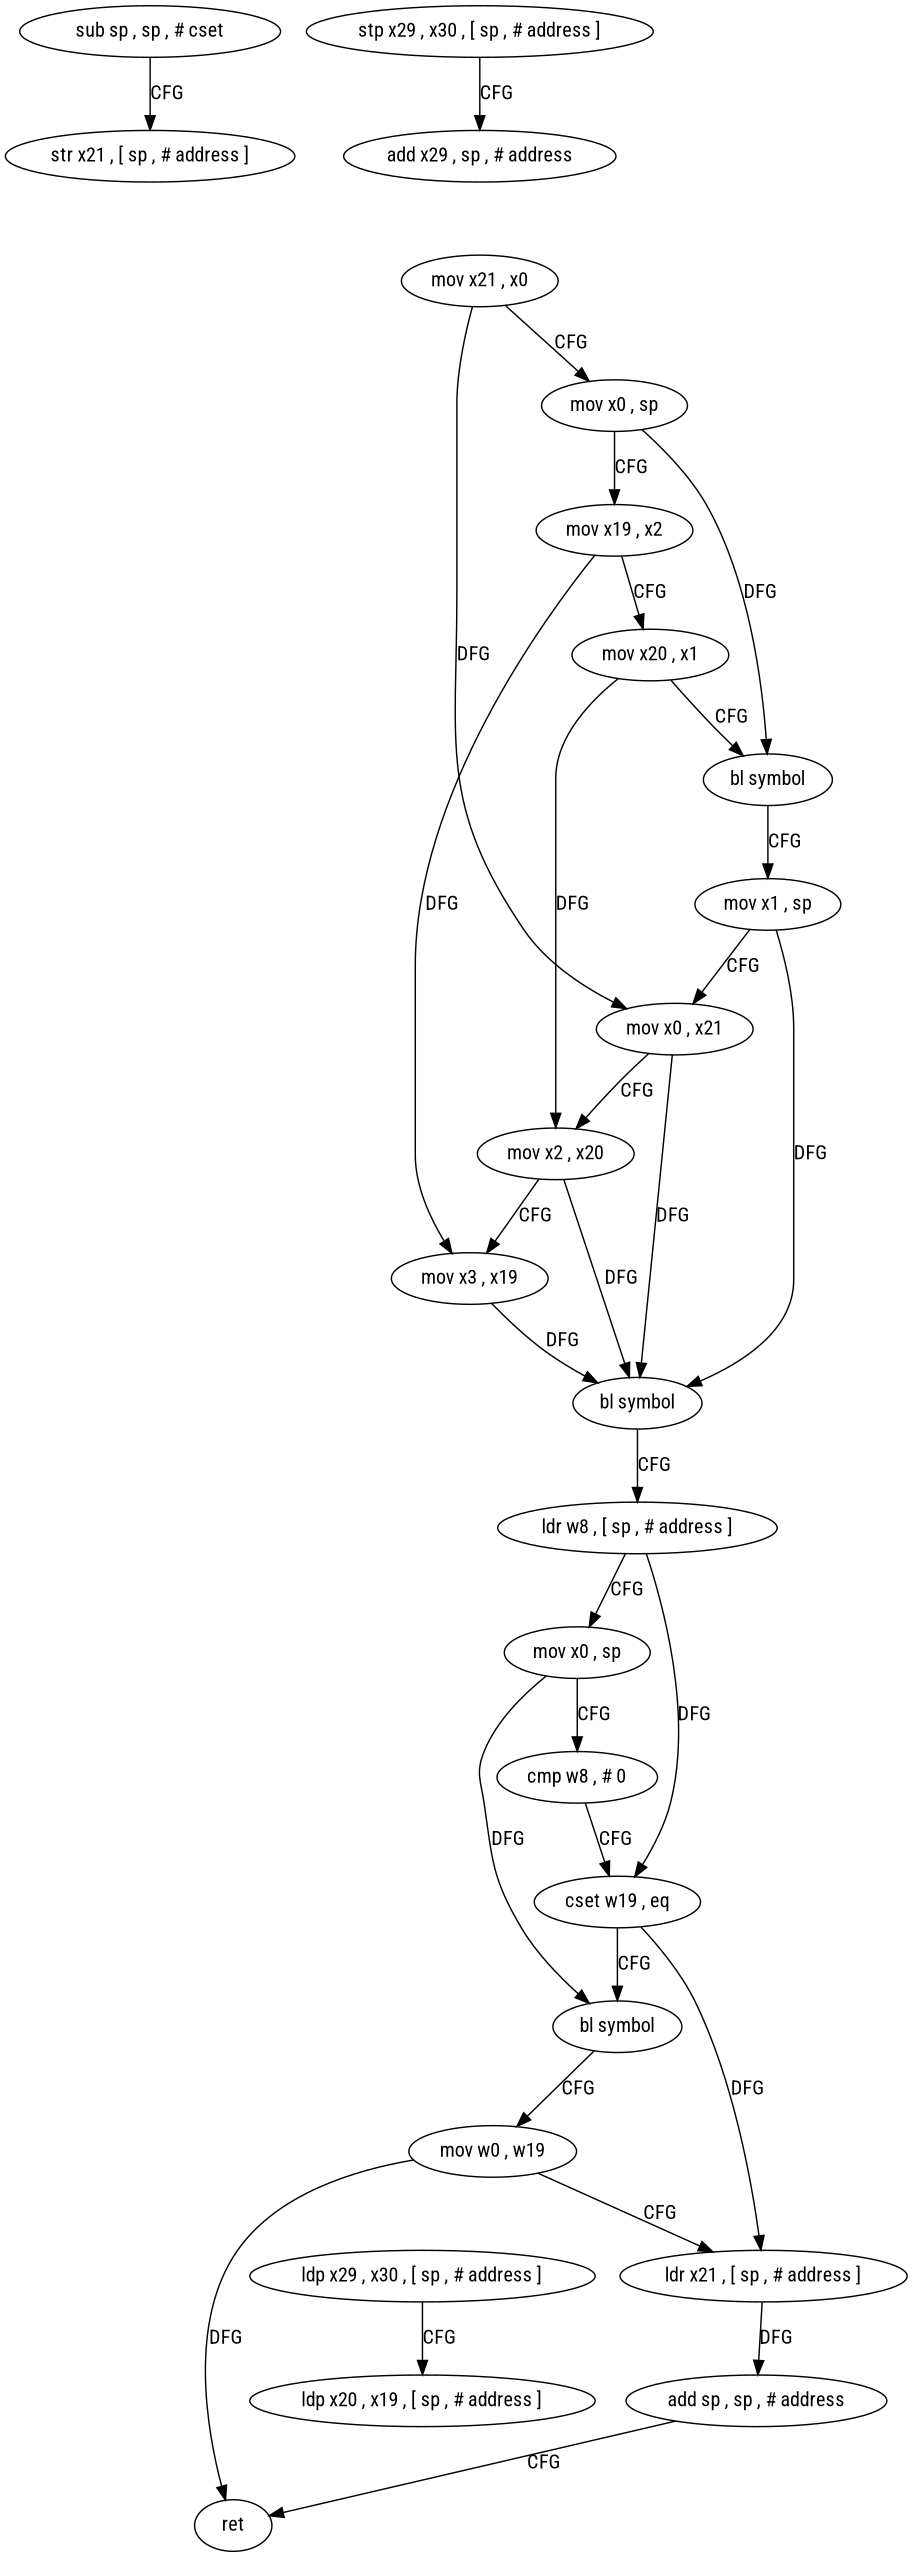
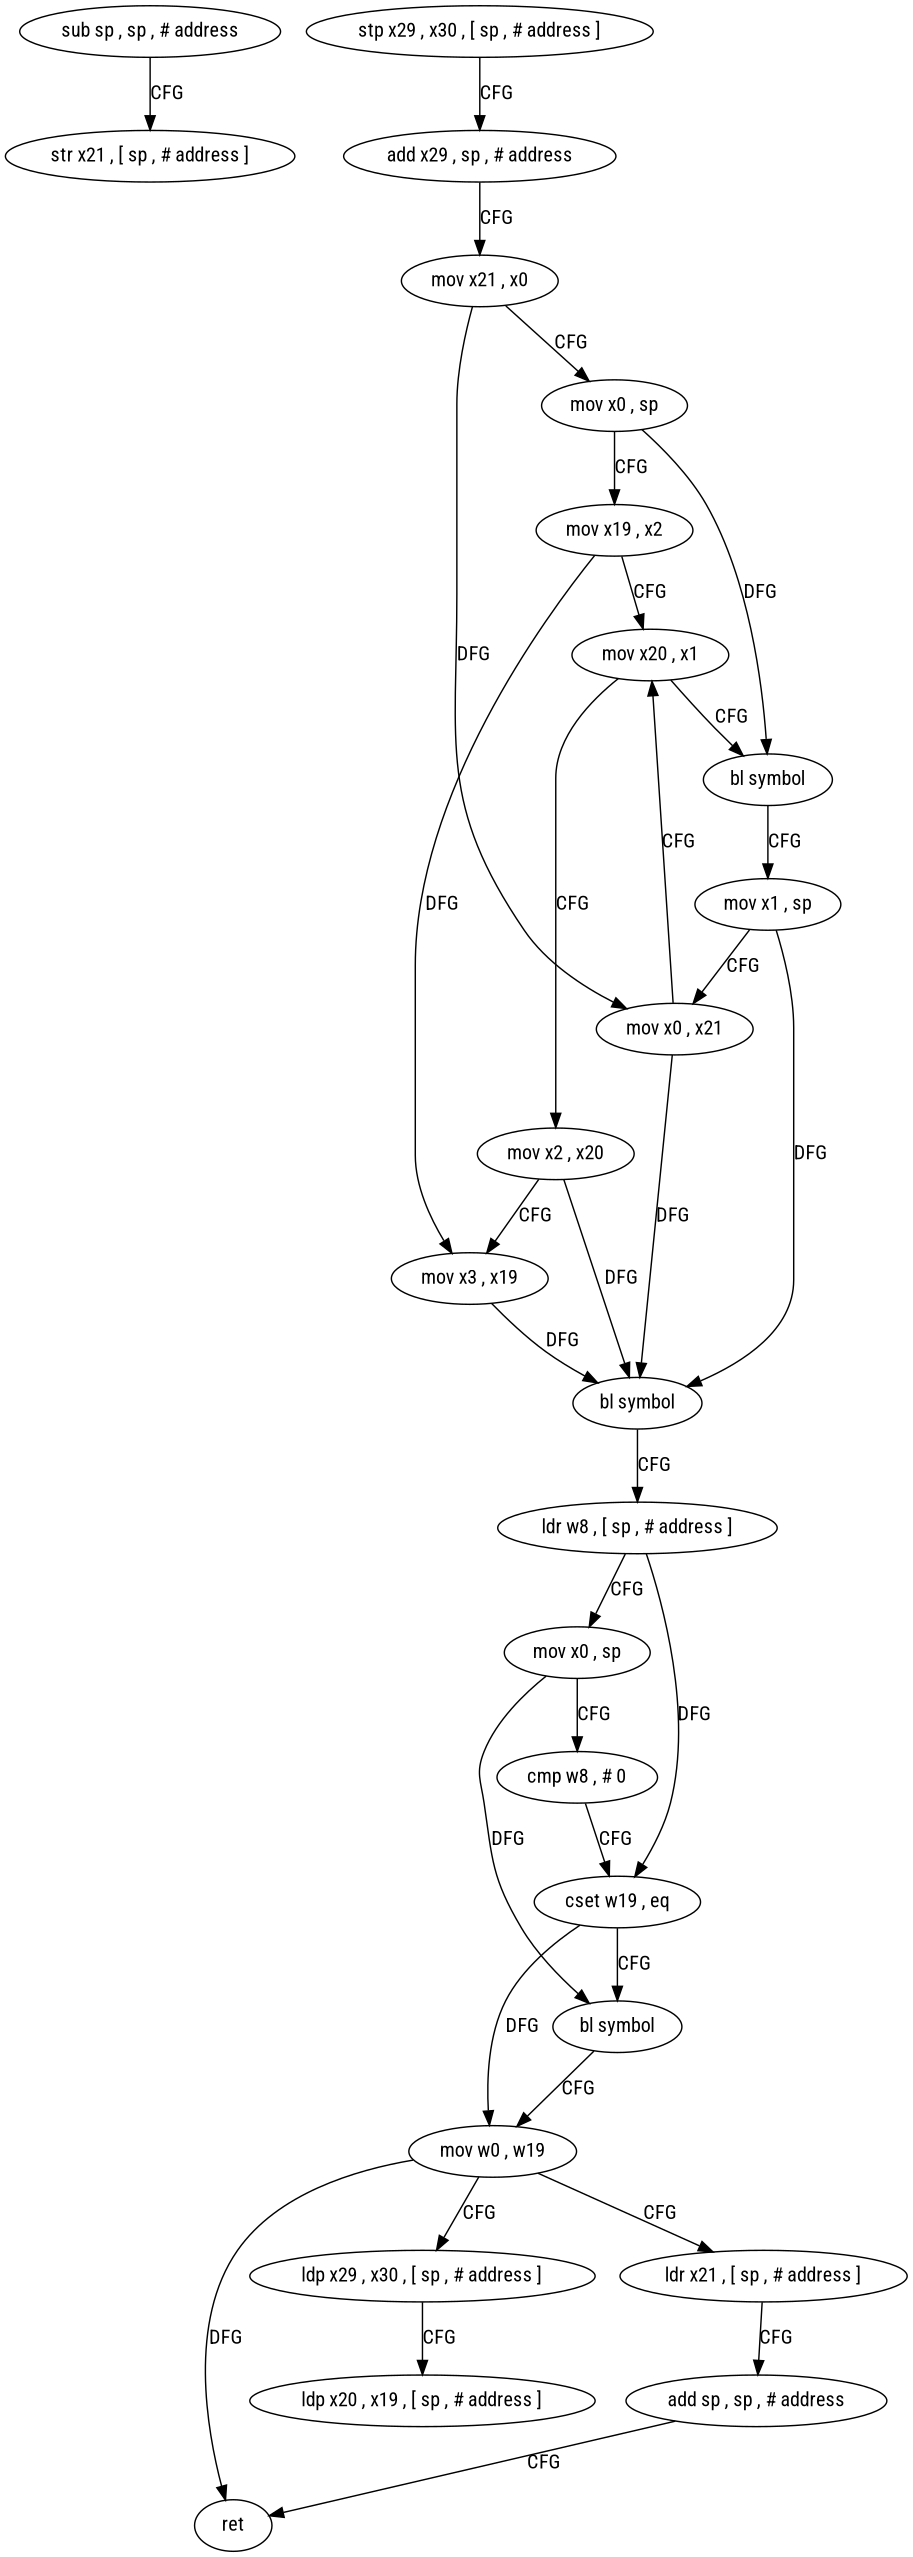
node "sub sp , sp , # cset": label "sub sp , sp , # cset" -> "sub sp , sp , # address"
edge "add x29 , sp , # address" -> "mov x21 , x0": added, label "CFG"
edge "mov x20 , x1" -> "mov x2 , x20": label "DFG" -> "CFG"
edge "mov x0 , x21" -> "mov x2 , x20": now "mov x0 , x21" -> "mov x20 , x1"
edge "cset w19 , eq" -> "ldr x21 , [ sp , # address ]": now "cset w19 , eq" -> "mov w0 , w19"
edge "mov w0 , w19" -> "ldp x29 , x30 , [ sp , # address ]": added, label "CFG"
edge "ldr x21 , [ sp , # address ]" -> "add sp , sp , # address": label "DFG" -> "CFG"
